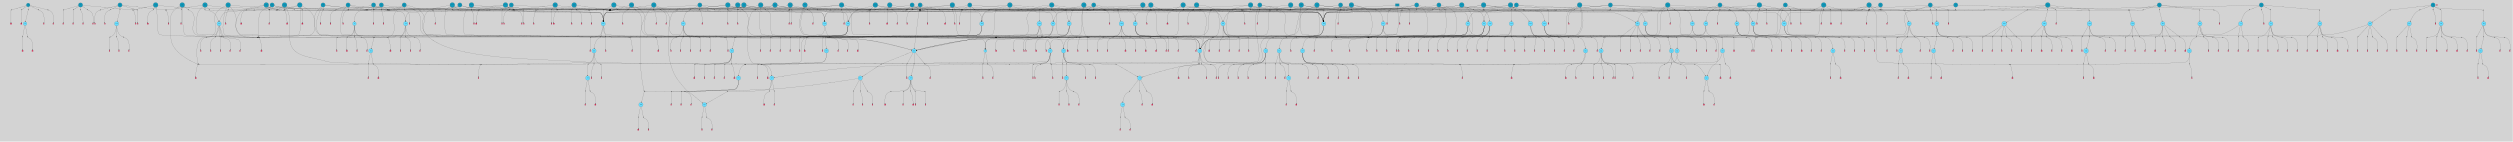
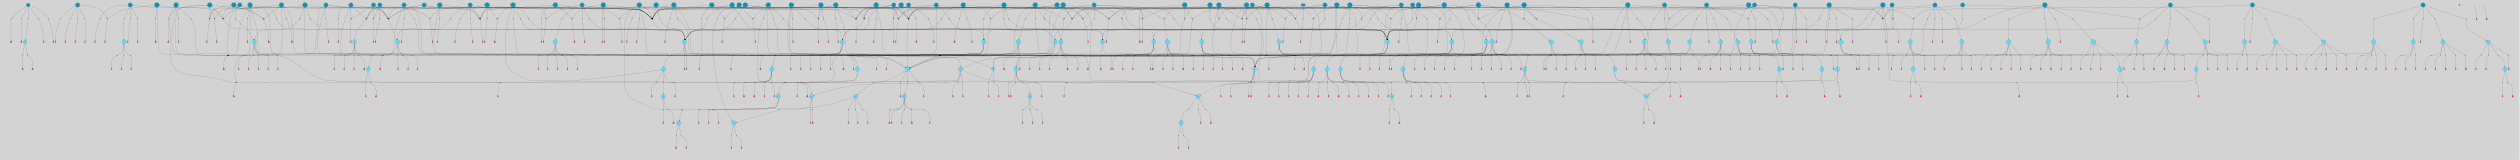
node "T711": removed
